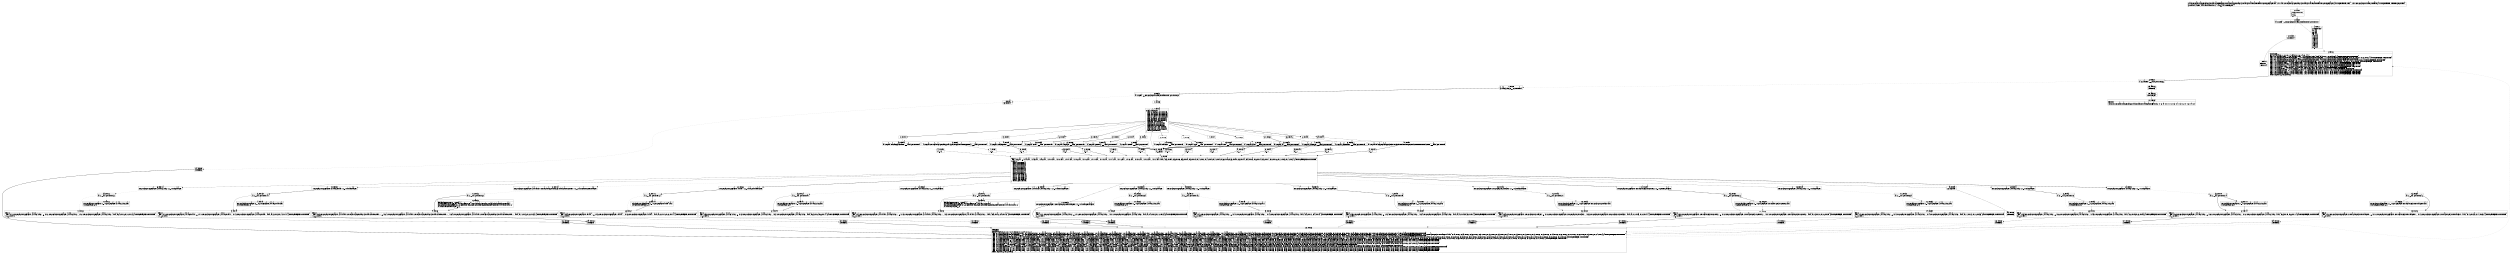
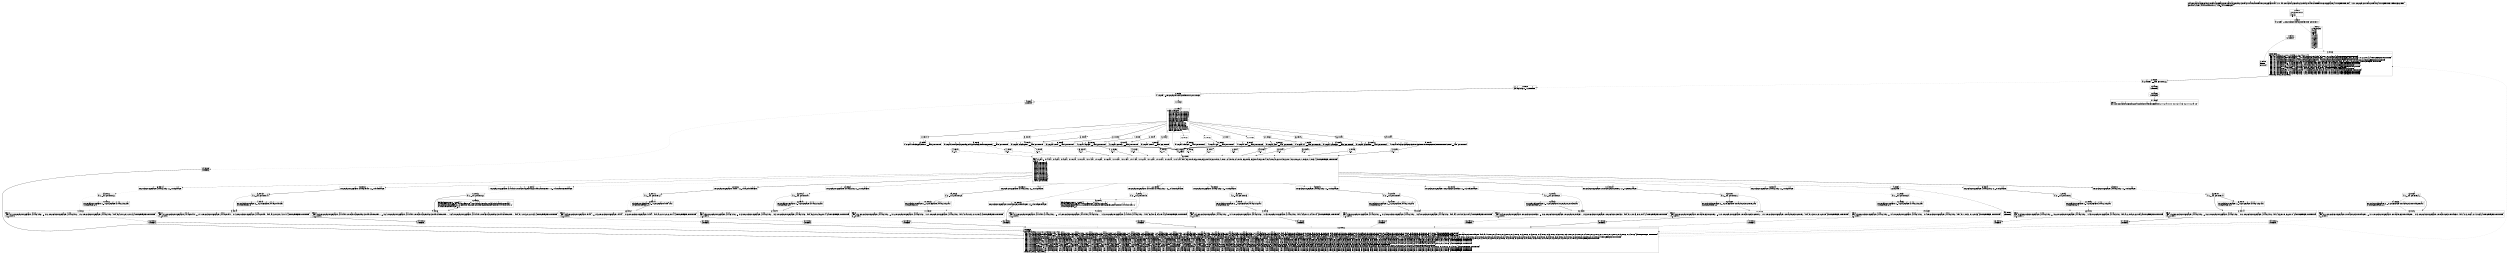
edge "93: 0x01c7" -> "134: 0x0028": now "93: 0x01c7" -> "95: 0x01d3"
